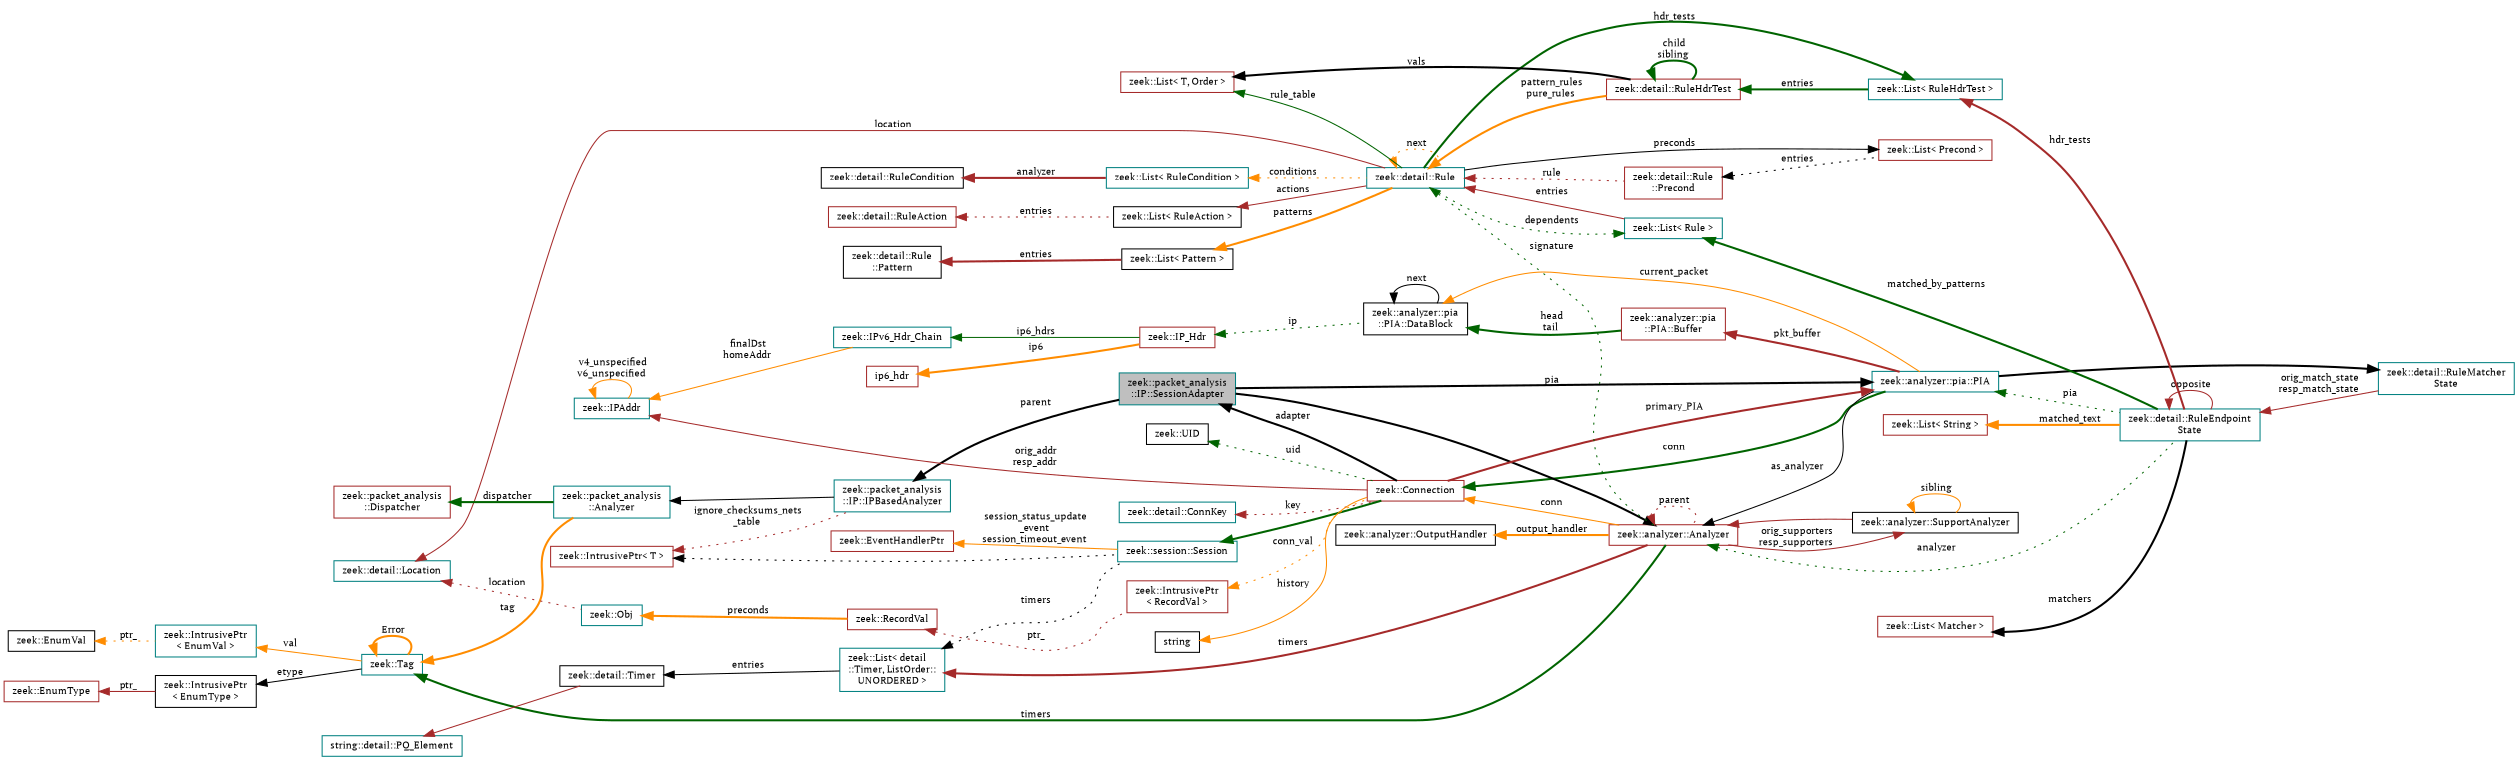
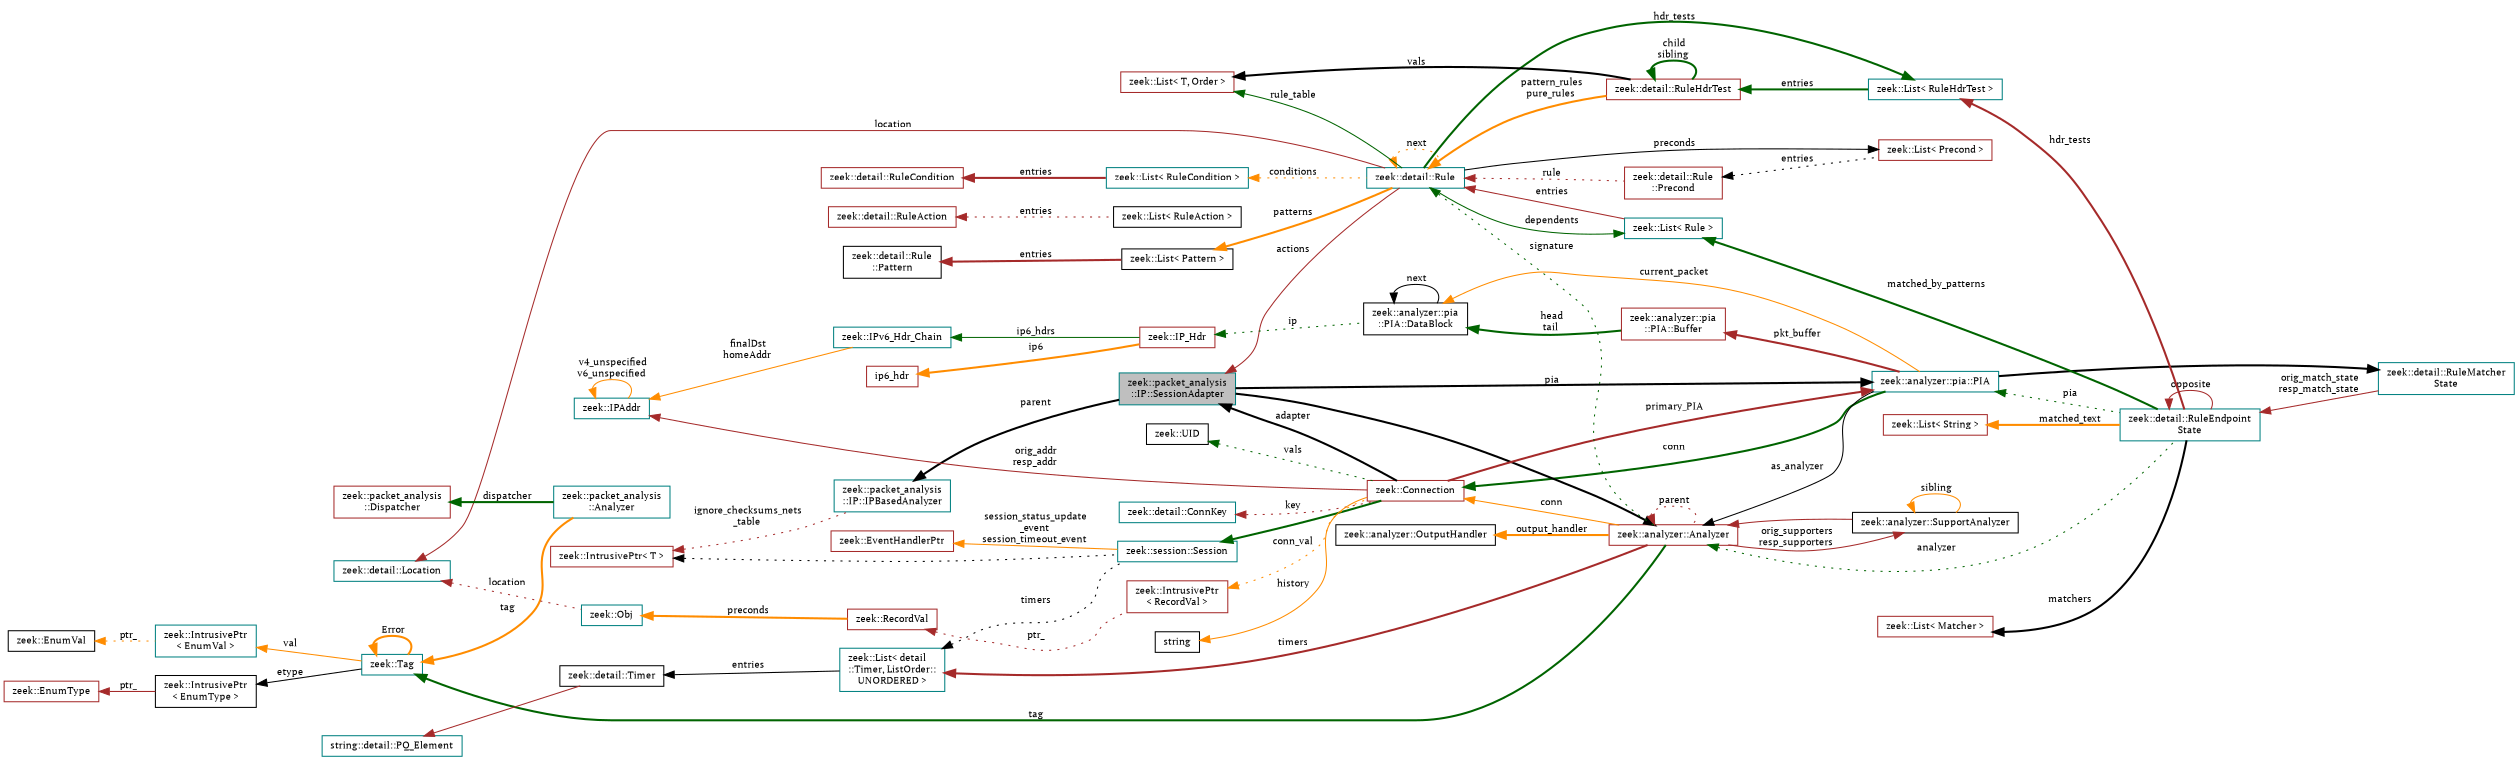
edge "zeek::List< RuleCondition >" -> "zeek::detail::RuleCondition": label " analyzer" -> " entries"
node "zeek::detail::RuleCondition": color black -> brown
edge "zeek::detail::Rule" -> "zeek::List< RuleAction >": now "zeek::detail::Rule" -> "zeek::packet_analysis ::IP::SessionAdapter"
edge "zeek::detail::Rule" -> "zeek::List< Rule >": style dotted -> solid
edge "zeek::Connection" -> "zeek::UID": label " uid" -> " vals"
edge "zeek::packet_analysis ::IP::IPBasedAnalyzer" -> "zeek::packet_analysis ::Analyzer": removed
edge "zeek::analyzer::Analyzer" -> "zeek::Tag": label " timers" -> " tag"
